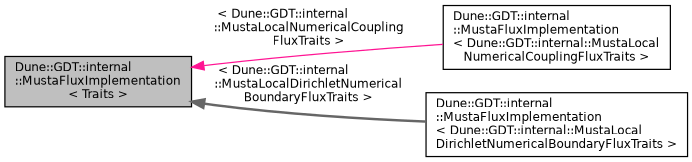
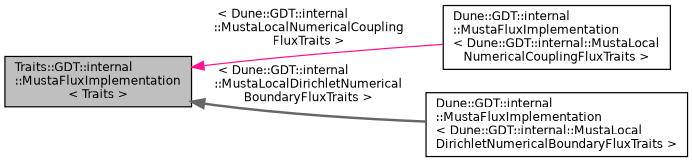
node "Dune::GDT::internal ::MustaFluxImplementation < Traits >": label "Dune::GDT::internal ::MustaFluxImplementation < Traits >" -> "Traits::GDT::internal ::MustaFluxImplementation < Traits >"
